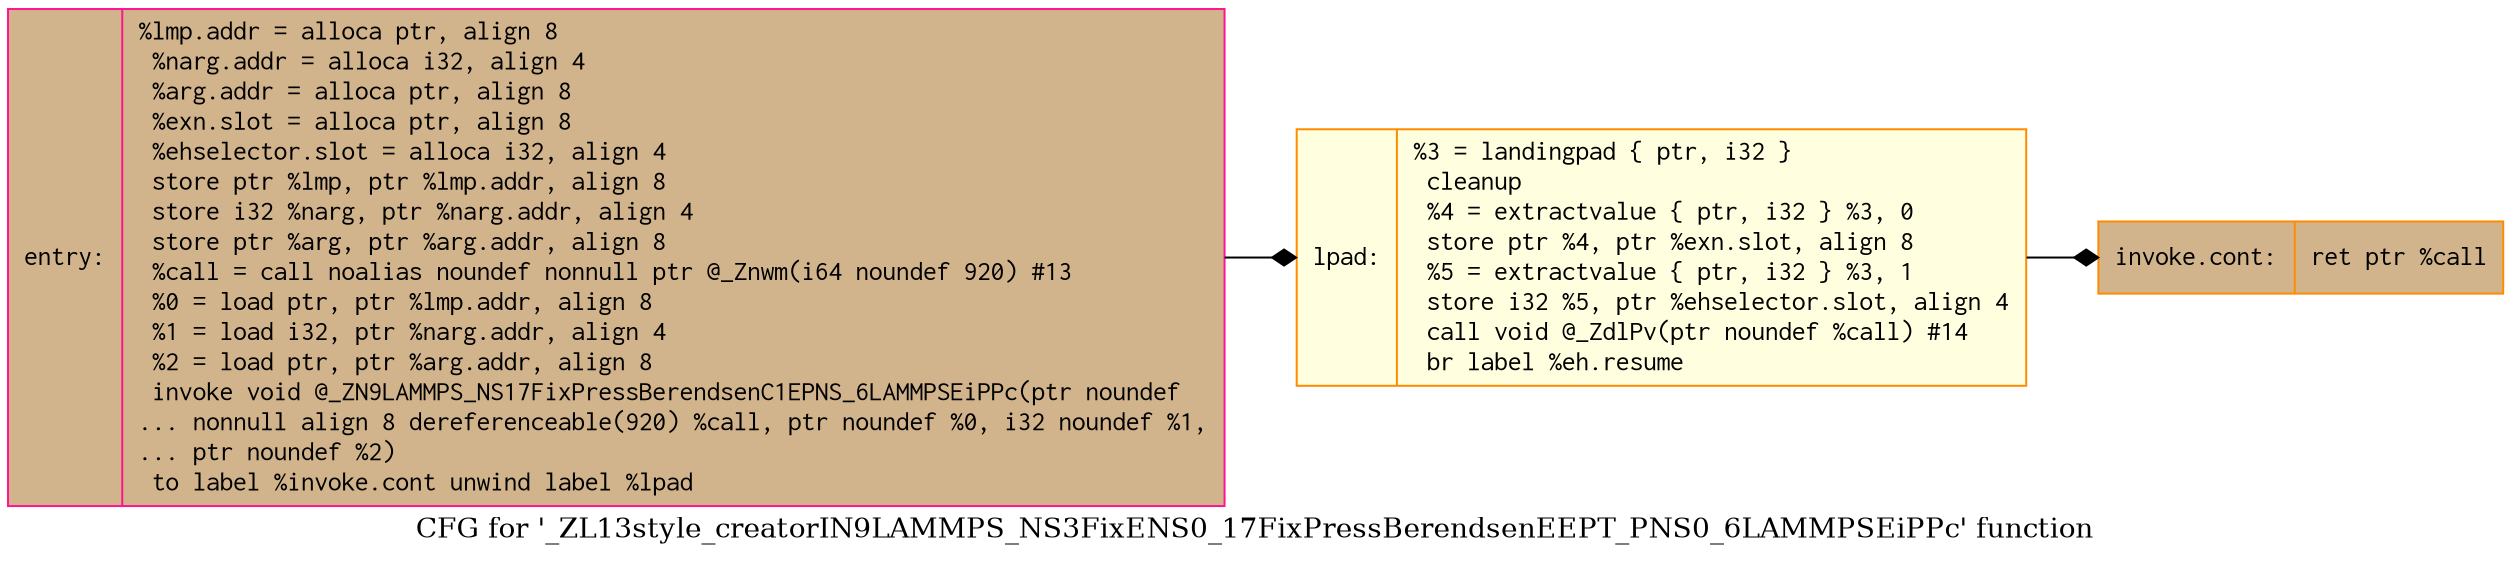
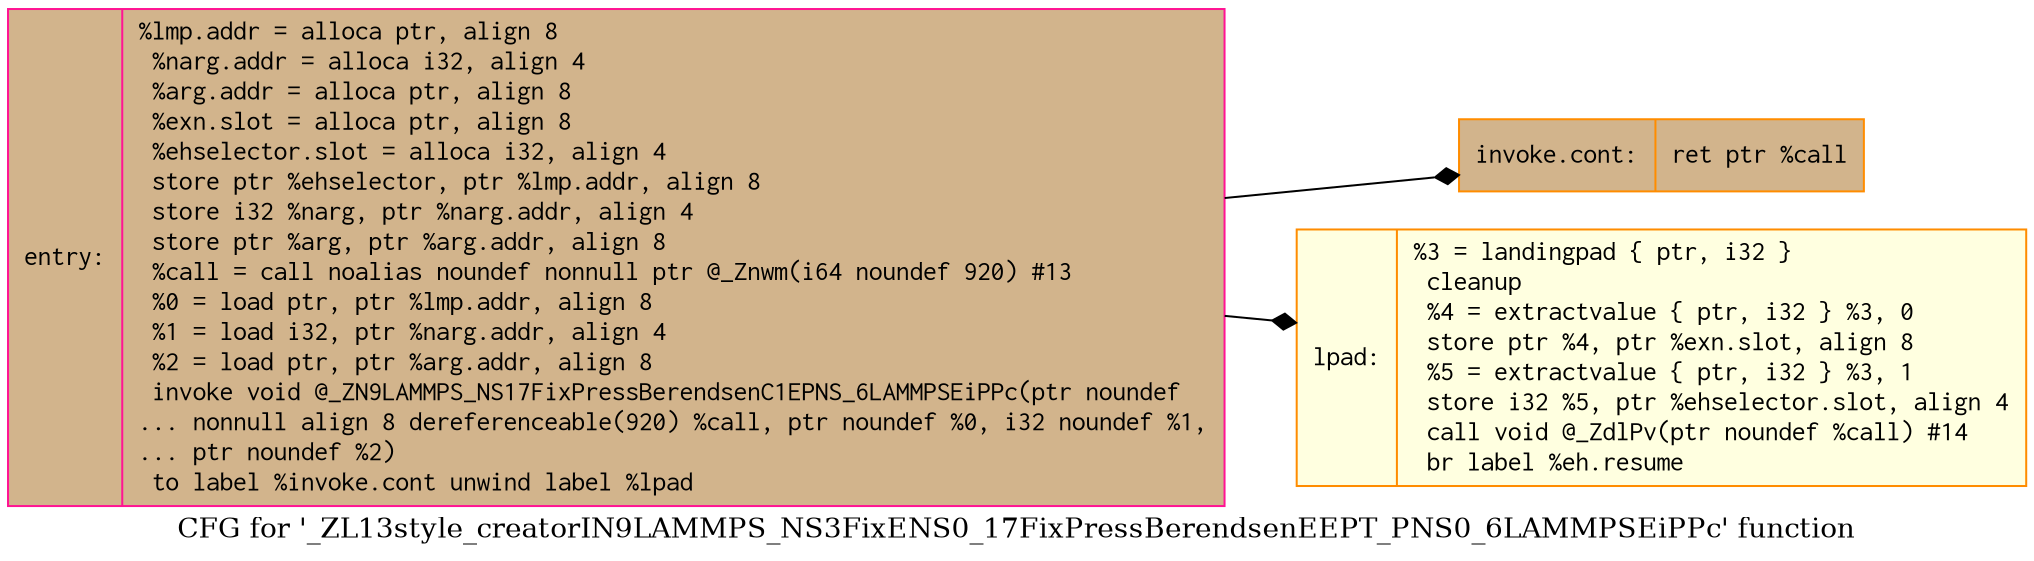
node "entry:": text "store ptr %lmp, ptr %lmp.addr, align 8" -> "store ptr %ehselector, ptr %lmp.addr, align 8"
edge "lpad:" -> "invoke.cont:": now "entry:" -> "invoke.cont:"
